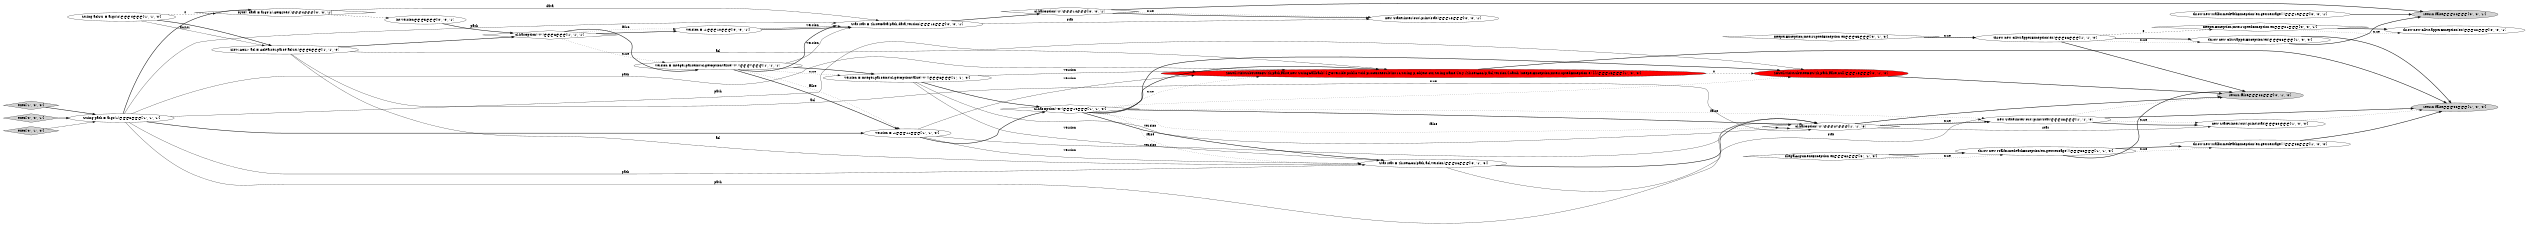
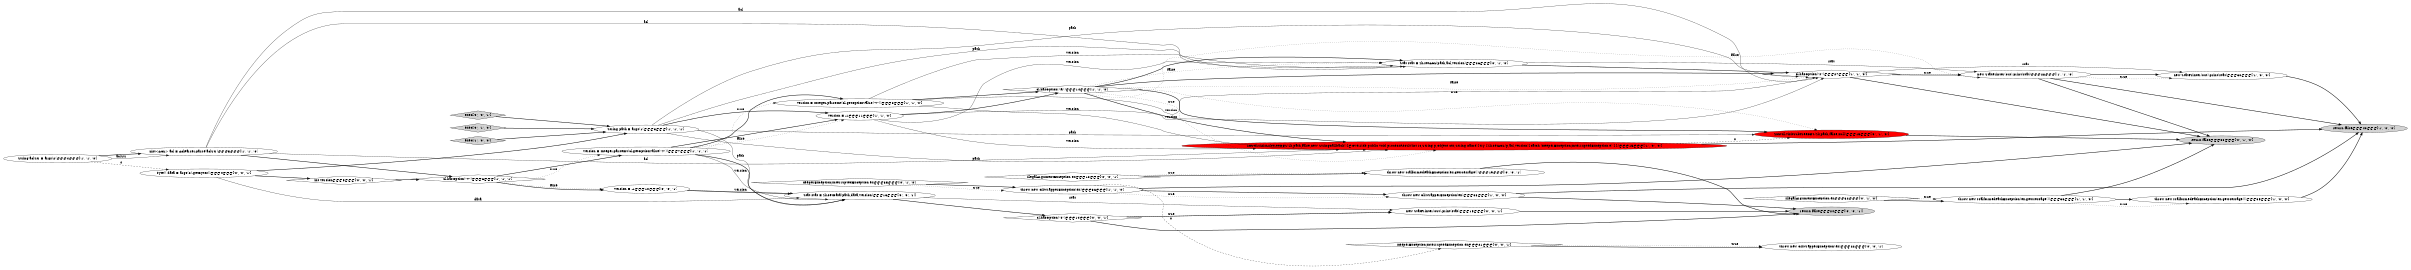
node "byte(( data = args(2(.getBytes()@@@4@@@['0', '0', '1']": shape diamond -> ellipse
edge "byte(( data = args(2(.getBytes()@@@4@@@['0', '0', '1']" -> "int version@@@5@@@['0', '0', '1']": style dashed -> bold
node "int version@@@5@@@['0', '0', '1']": shape ellipse -> diamond
edge "String path = args(1(@@@3@@@['1', '1', '1']" -> "byte(( data = args(2(.getBytes()@@@4@@@['0', '0', '1']": reversed
edge "new StatPrinter(out).print(stat)@@@28@@@['1', '1', '0']" -> "return false@@@38@@@['0', '1', '0']": style dotted -> bold
edge "new StatPrinter(out).print(stat)@@@30@@@['1', '0', '0']" -> "return false@@@40@@@['1', '0', '0']": style dotted -> bold
edge "exec['0', '1', '0']" -> "String path = args(1(@@@3@@@['1', '1', '1']": style solid -> bold
node "IllegalArgumentException ex@@@18@@@['0', '0', '1']": added
edge "new StatPrinter(out).print(stat)@@@15@@@['0', '0', '1']" -> "return false@@@24@@@['0', '0', '1']": added
